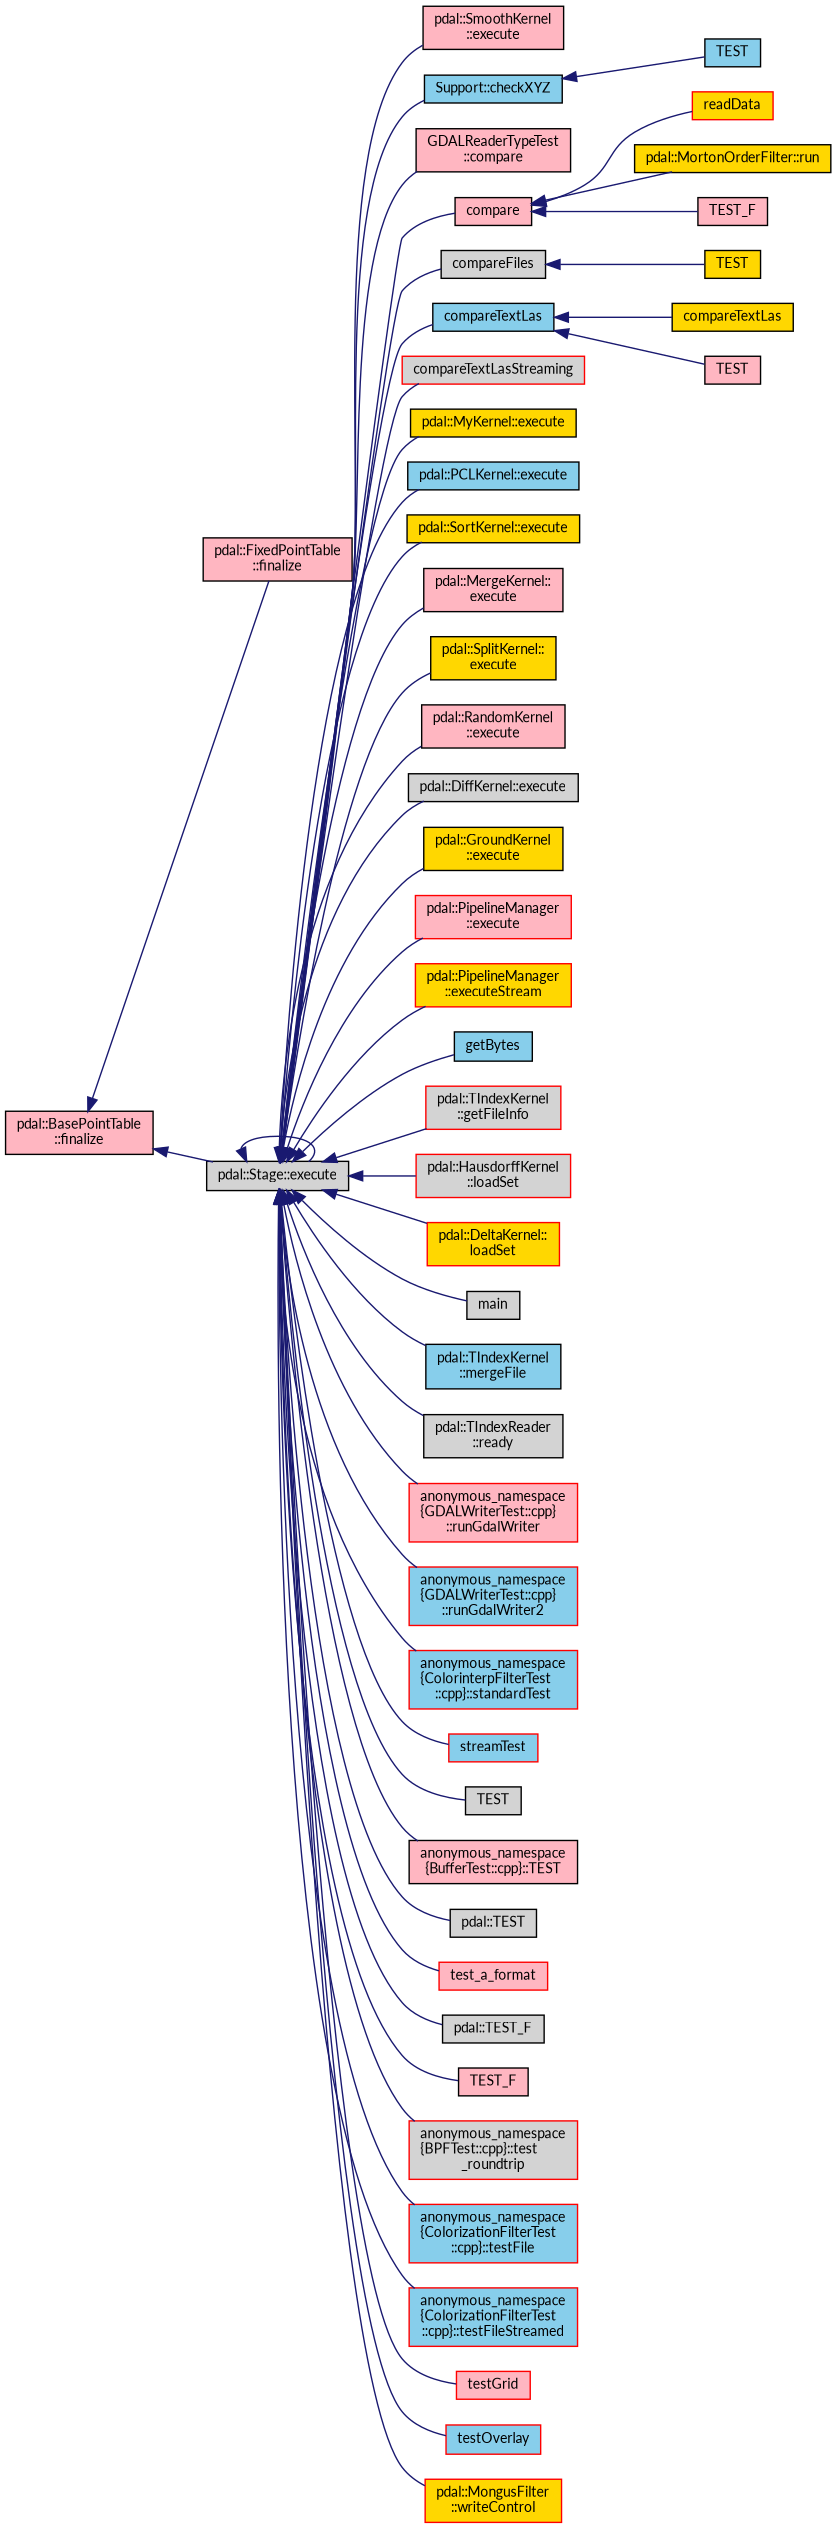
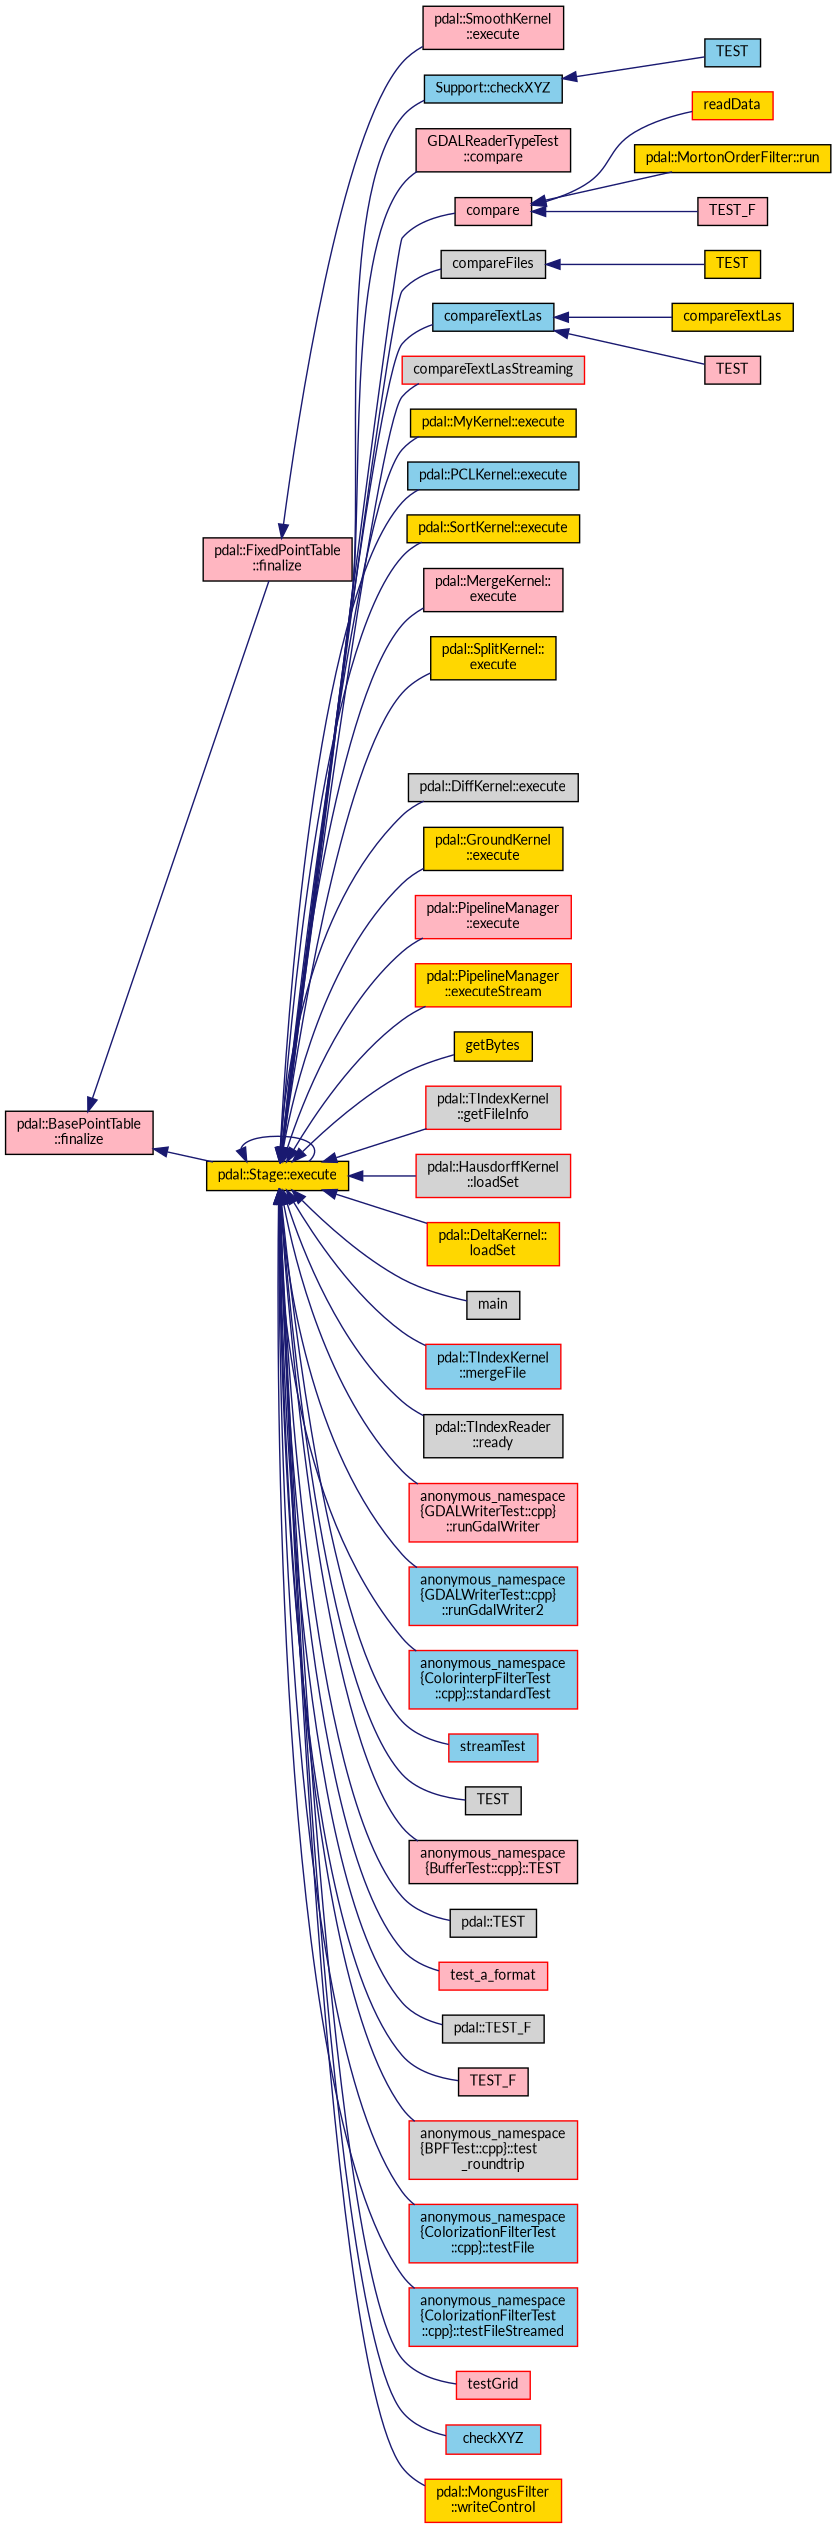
edge "pdal::SmoothKernel ::execute" -> "pdal::Stage::execute": now "pdal::SmoothKernel ::execute" -> "pdal::FixedPointTable ::finalize"
node "pdal::RandomKernel ::execute": removed
node "getBytes": fillcolor skyblue -> gold
node "pdal::Stage::execute": fillcolor lightgrey -> gold
node "pdal::TIndexKernel ::mergeFile": color black -> red
node "testOverlay": label "testOverlay" -> "checkXYZ"
